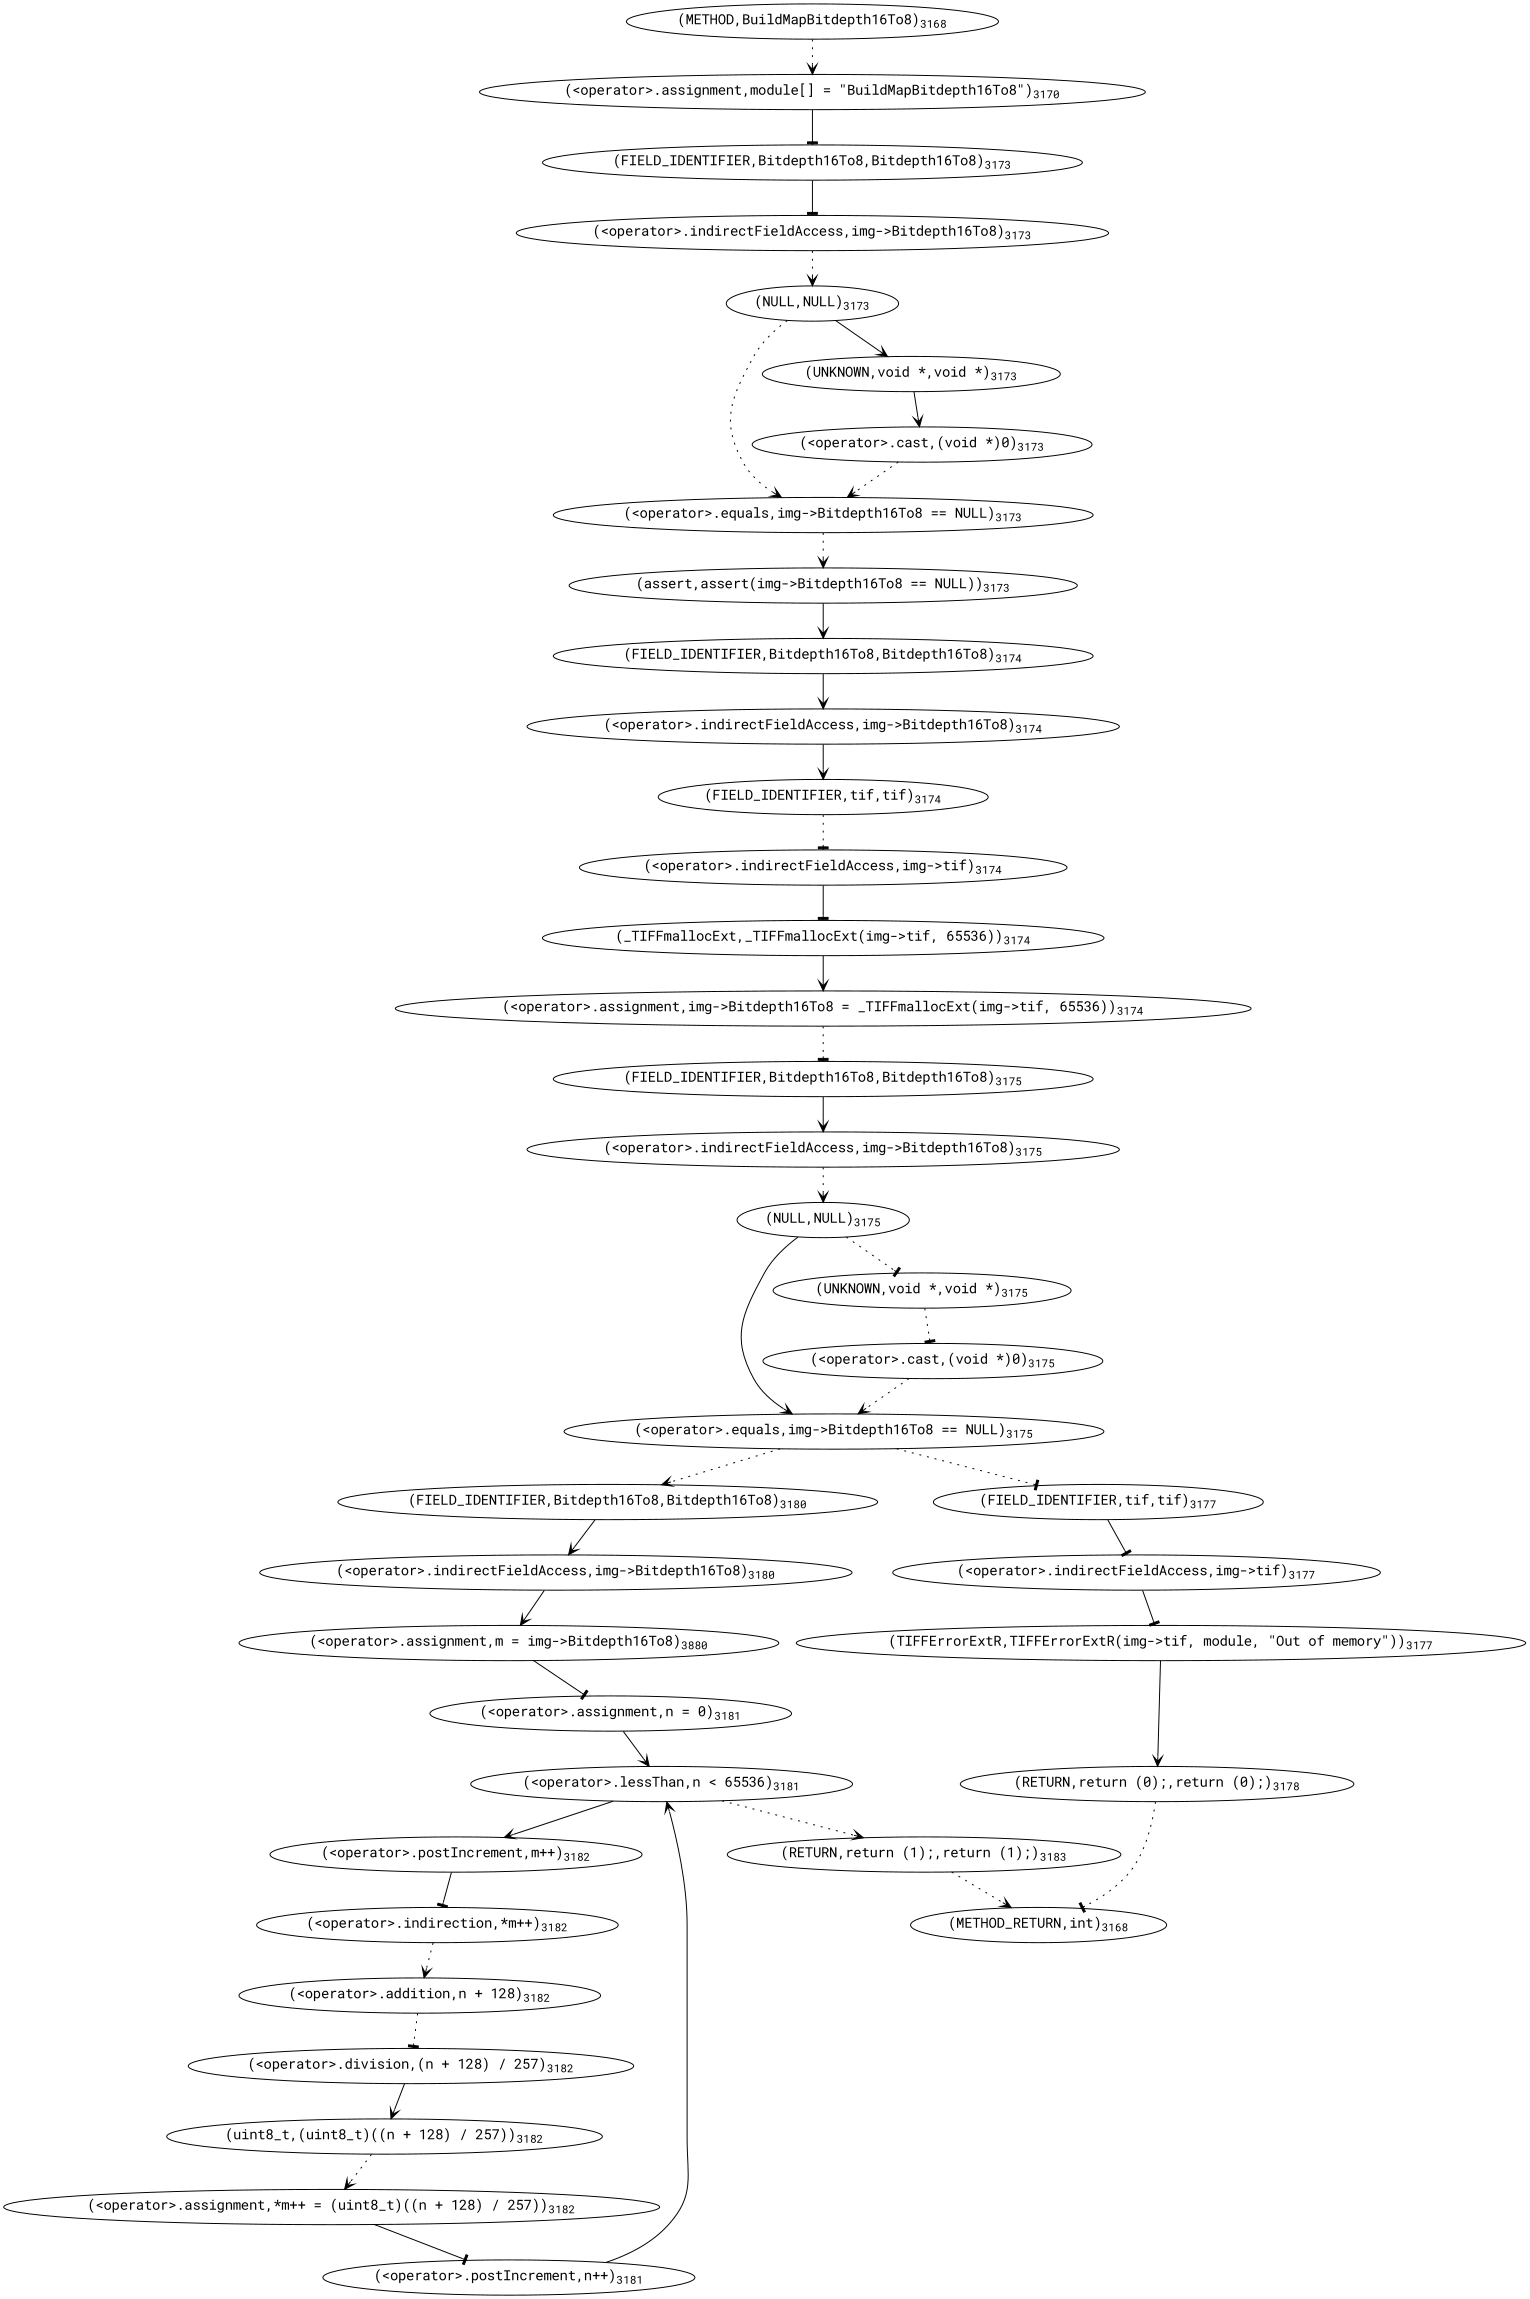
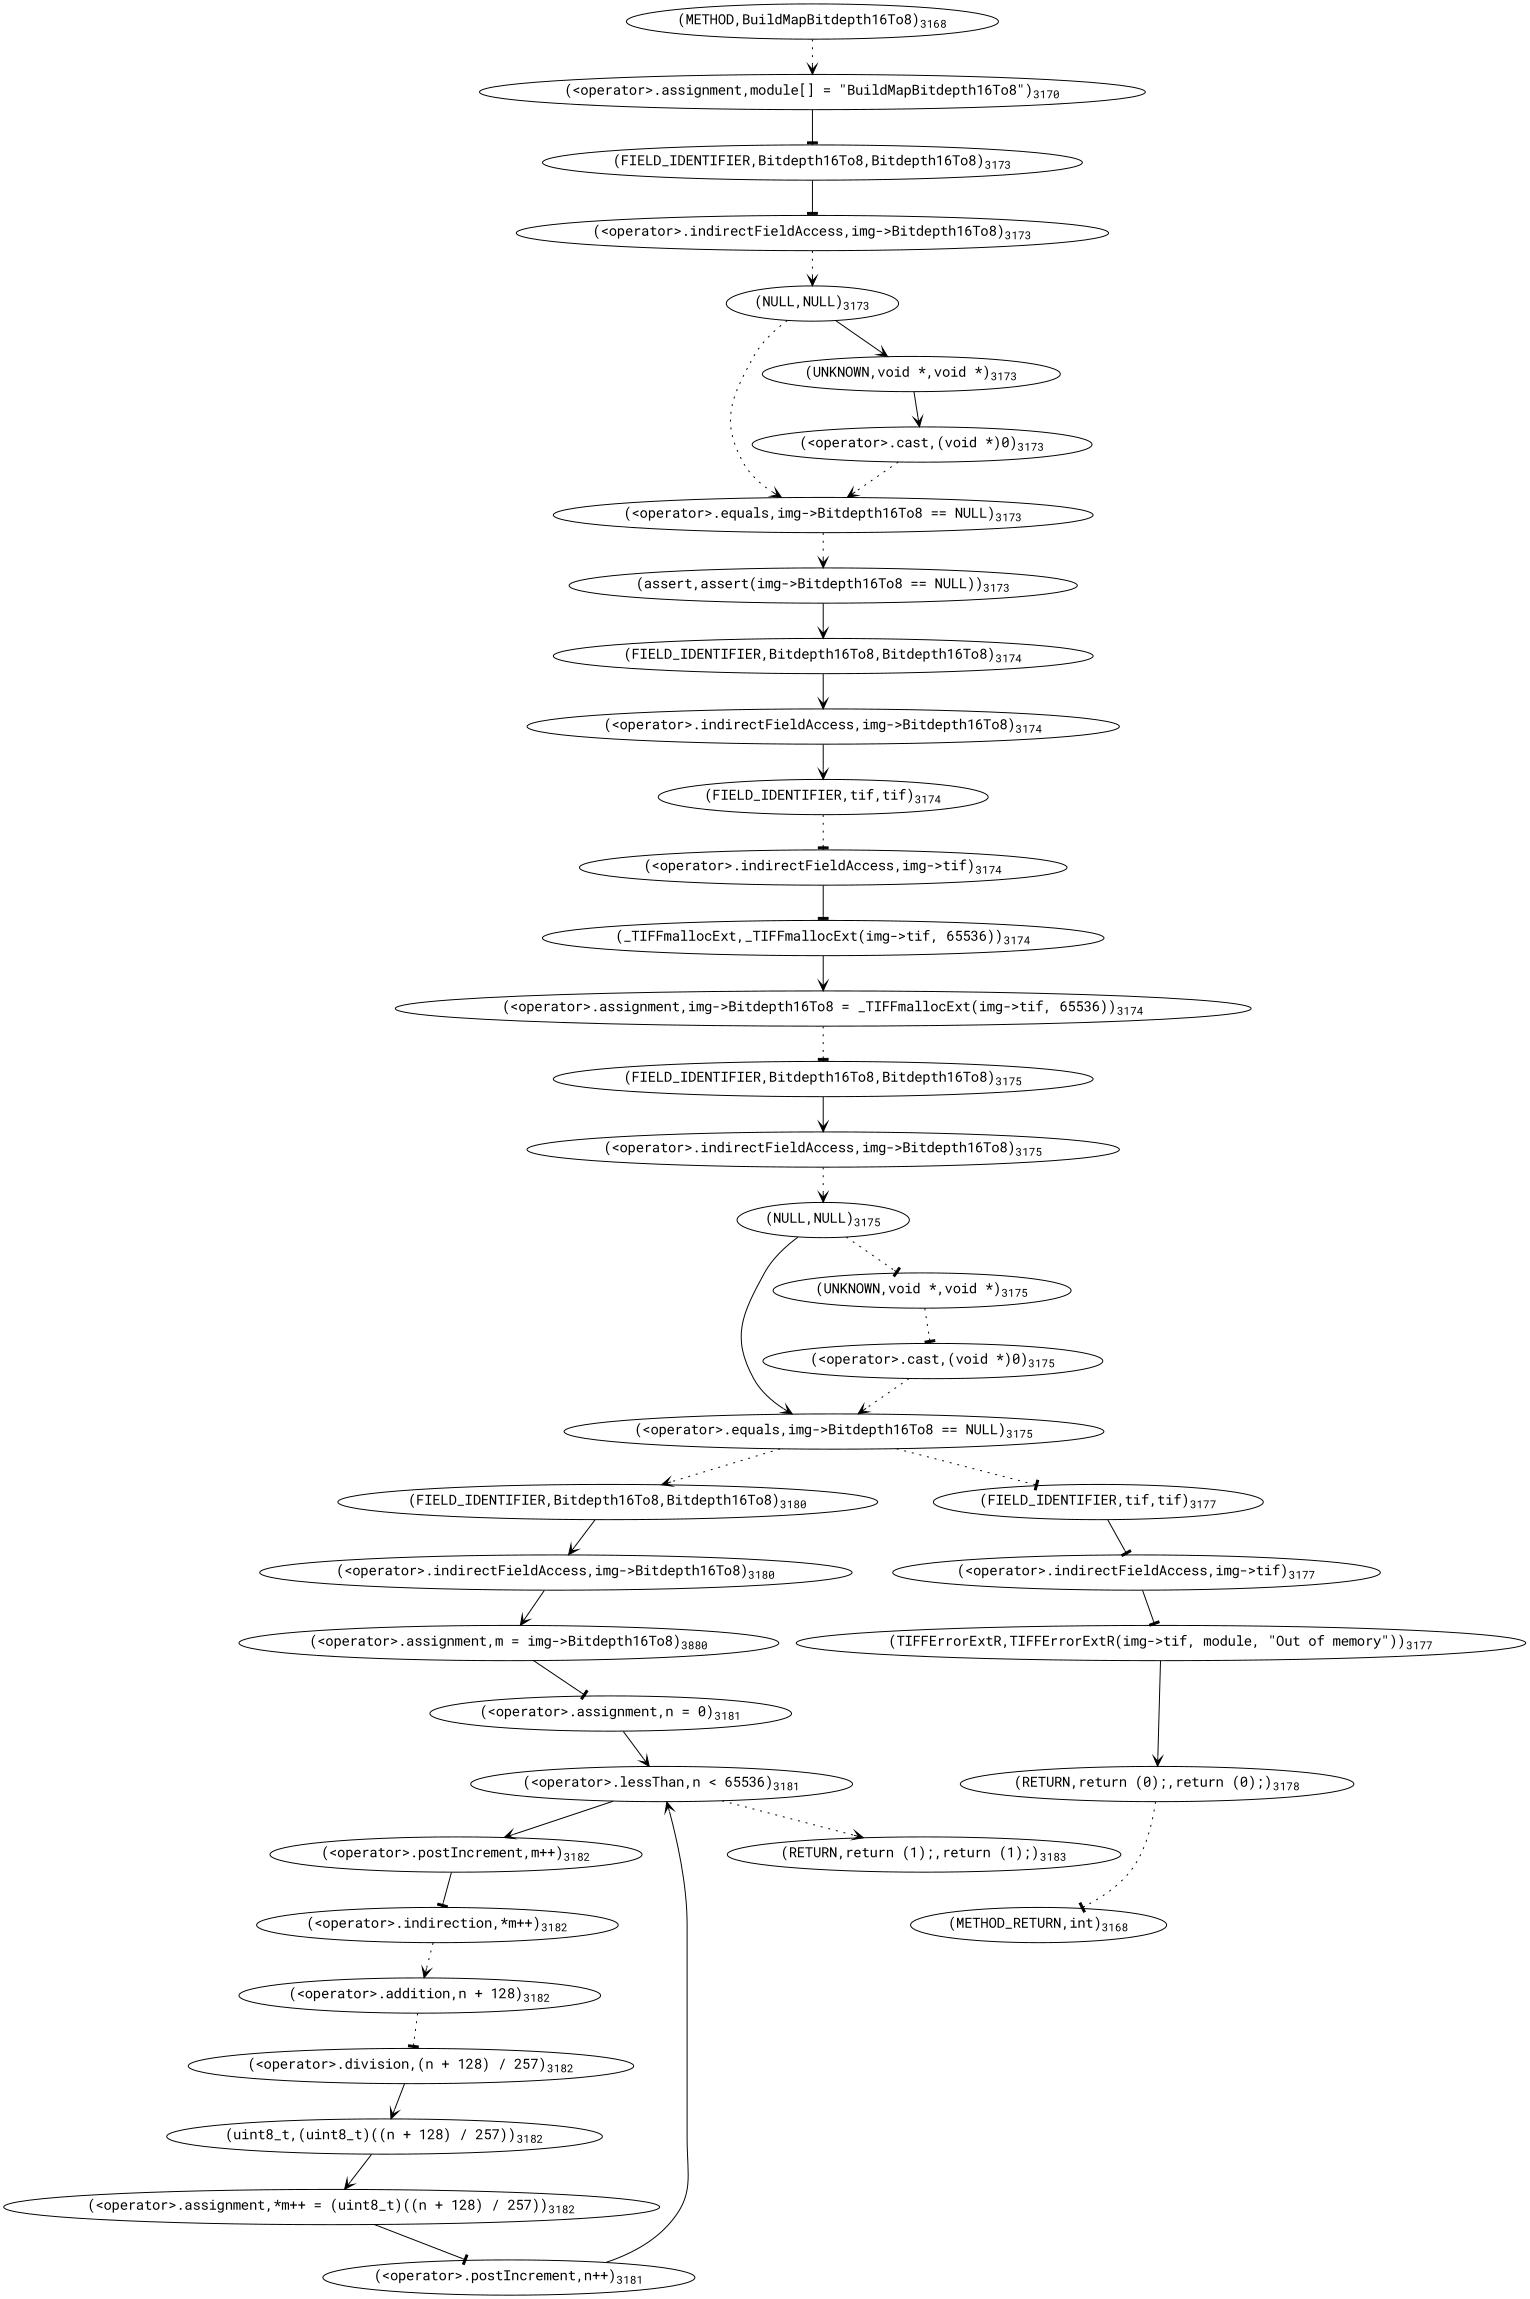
edge "(RETURN,return (1);,return (1);)" -> "(METHOD_RETURN,int)": removed
edge "(uint8_t,(uint8_t)((n + 128) / 257))" -> "(<operator>.assignment,*m++ = (uint8_t)((n + 128) / 257))": style dotted -> solid
